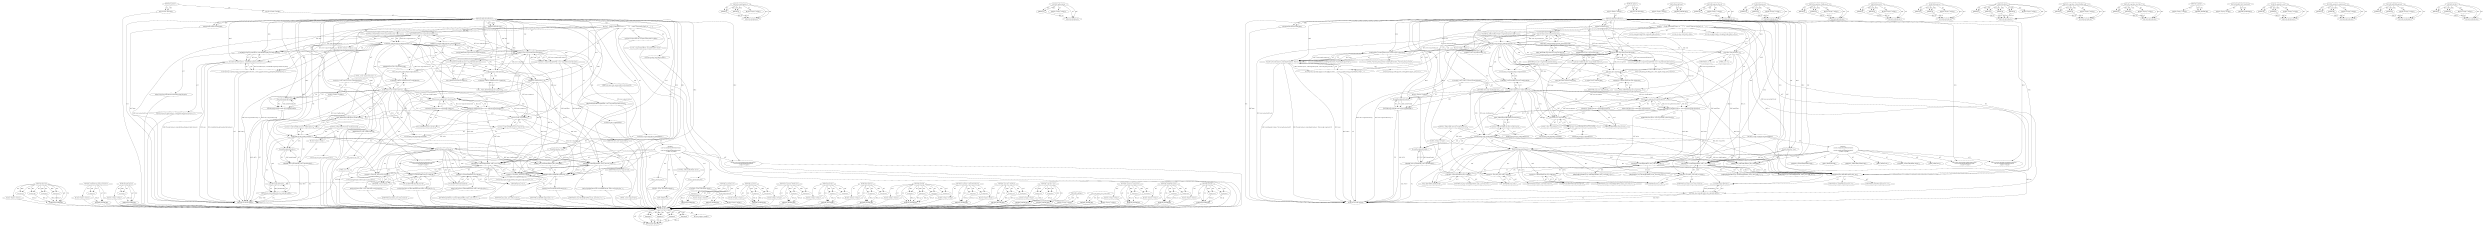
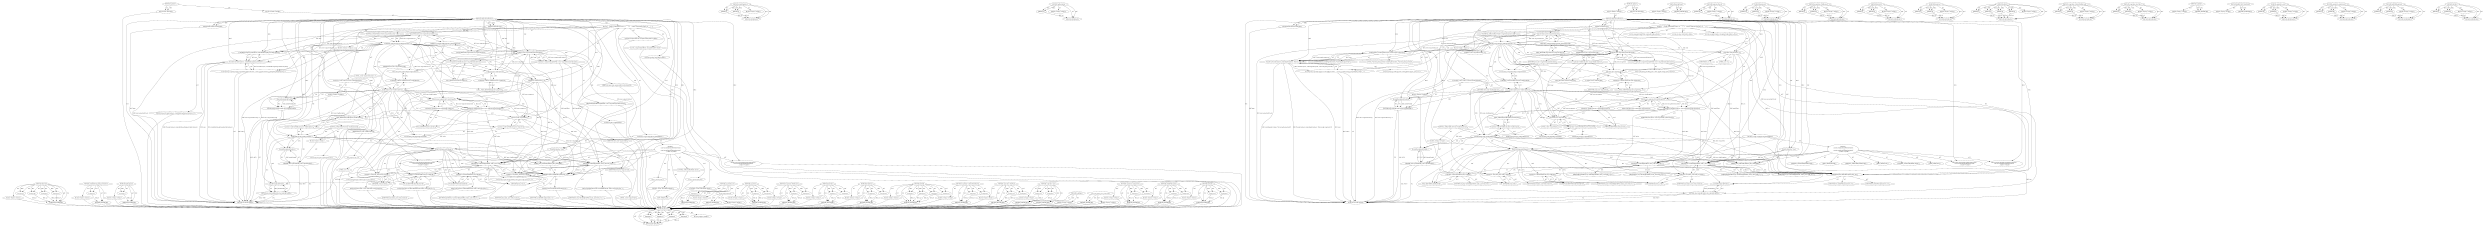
node "(IDENTIFIER,exec,createNotEnoughArgumentsError(exec))": removed
